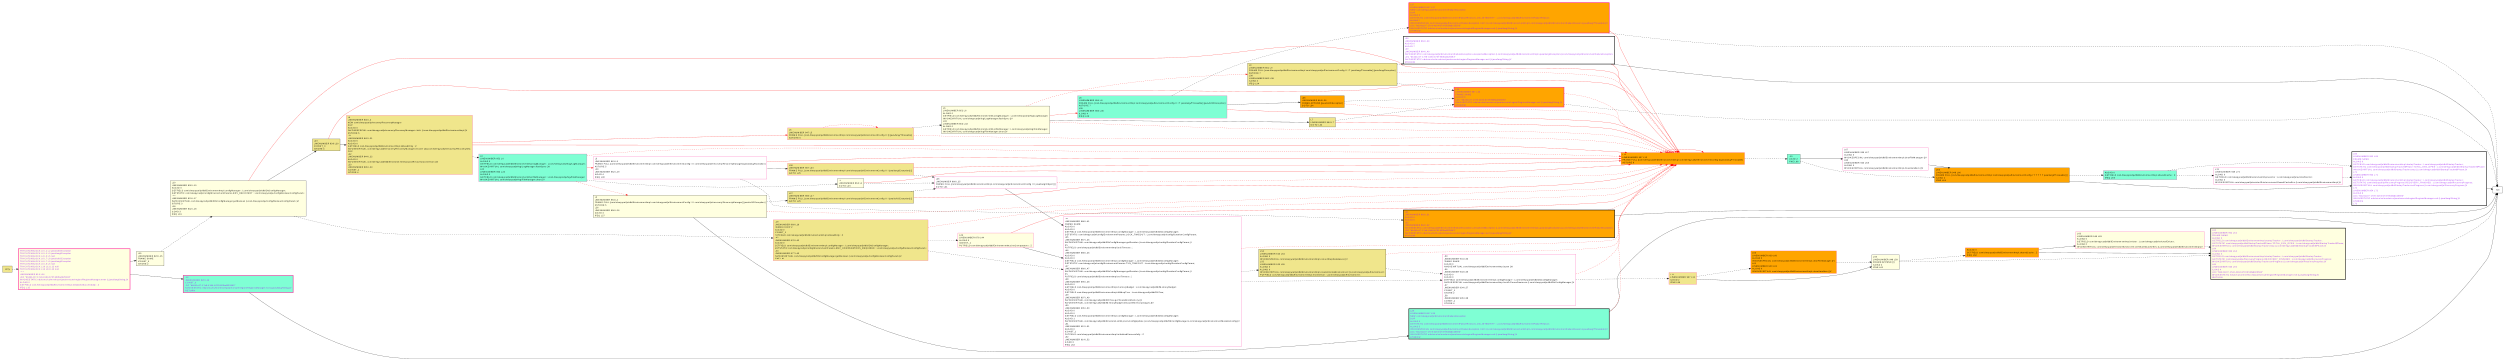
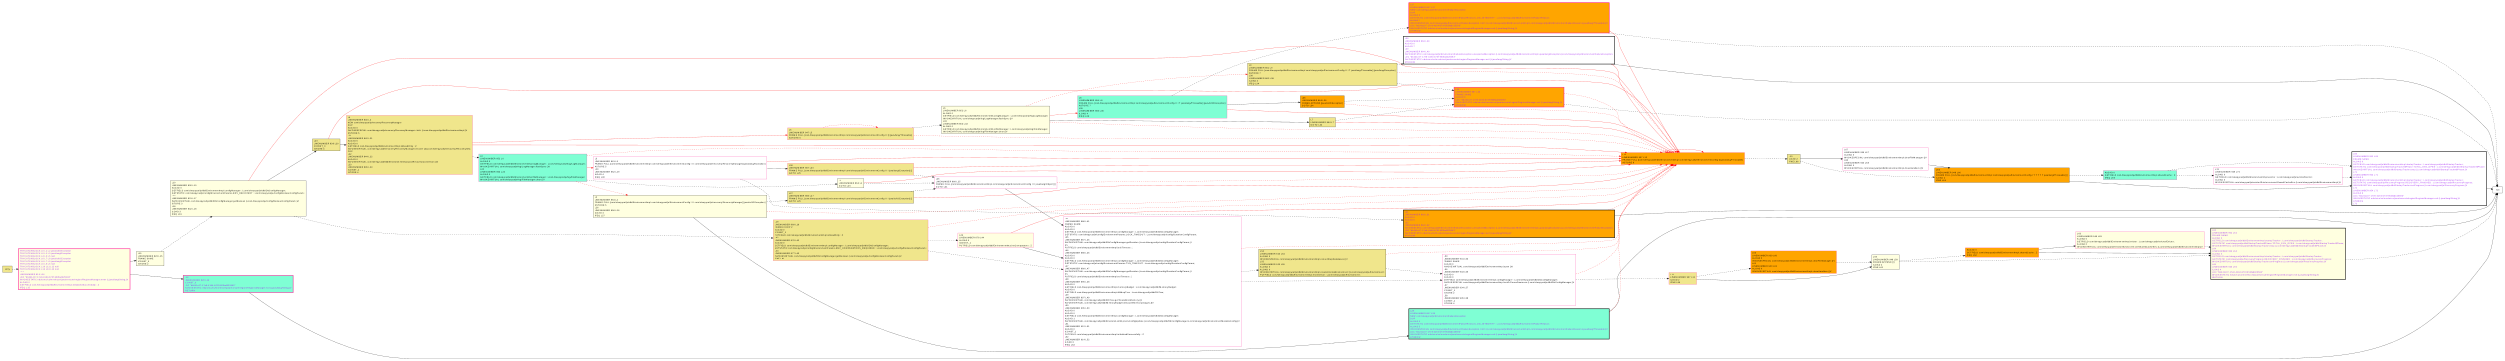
node "L13 ILOAD 2 IFNE L66": fillcolor aquamarine -> khaki
